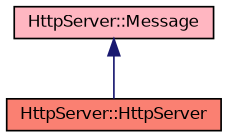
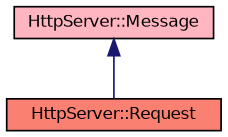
node "HttpServer::HttpServer": label "HttpServer::HttpServer" -> "HttpServer::Request"
